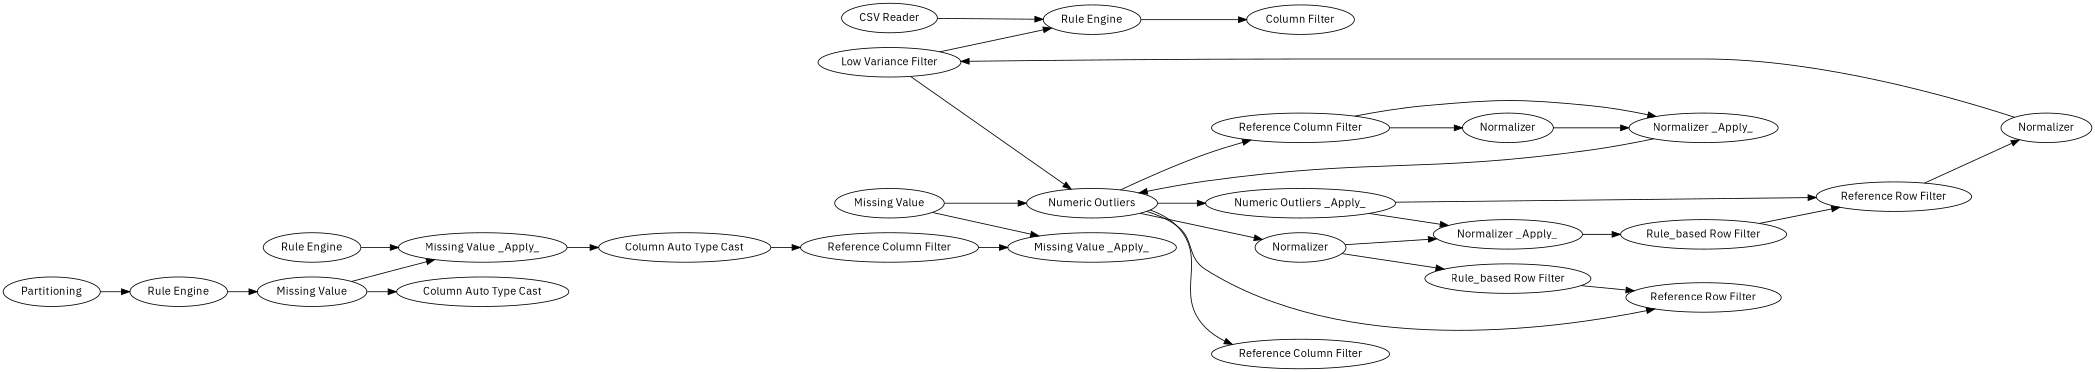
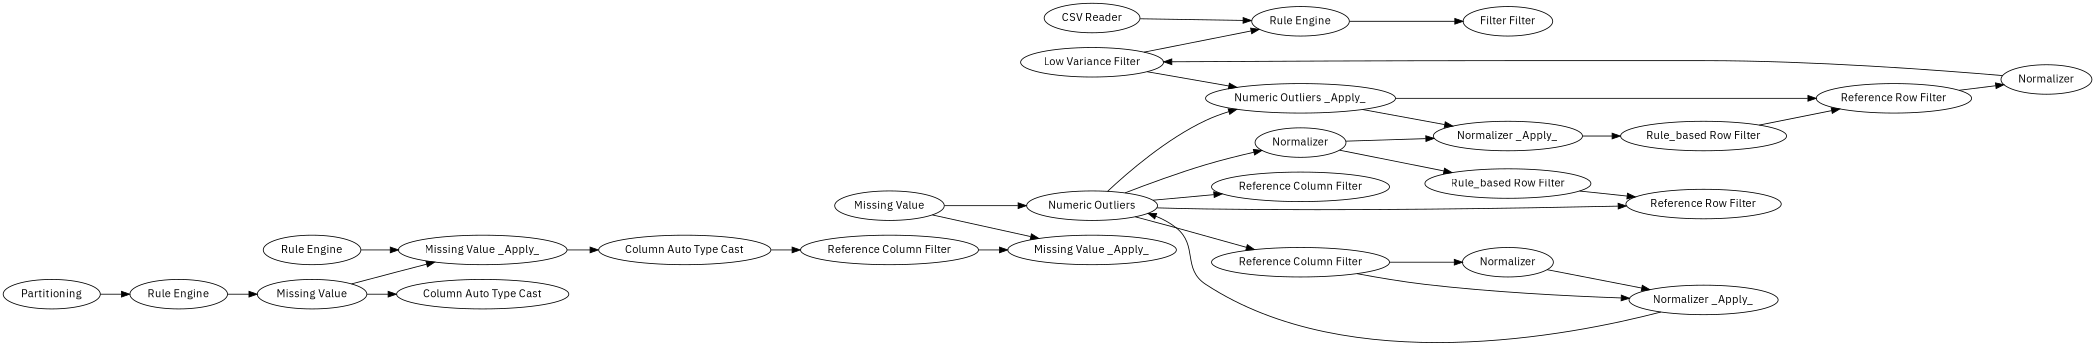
node "Column Filter": label "Column Filter" -> "Filter Filter"
edge "Low Variance Filter" -> "Numeric Outliers": now "Low Variance Filter" -> "Numeric Outliers _Apply_"
